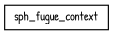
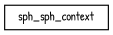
node "sph_fugue_context": label "sph_fugue_context" -> "sph_sph_context"
